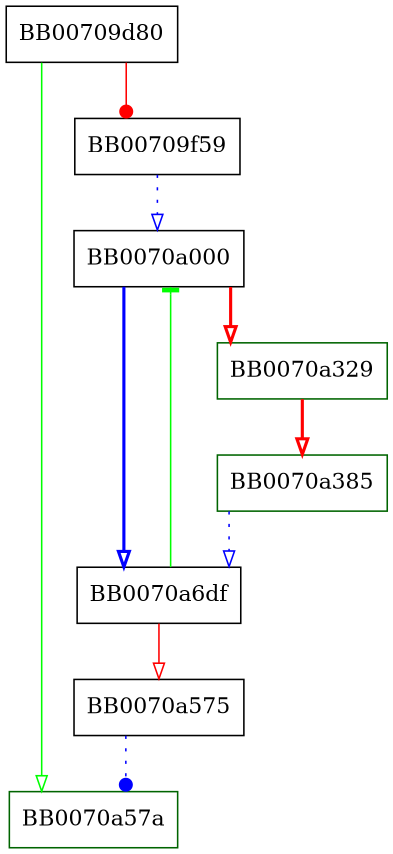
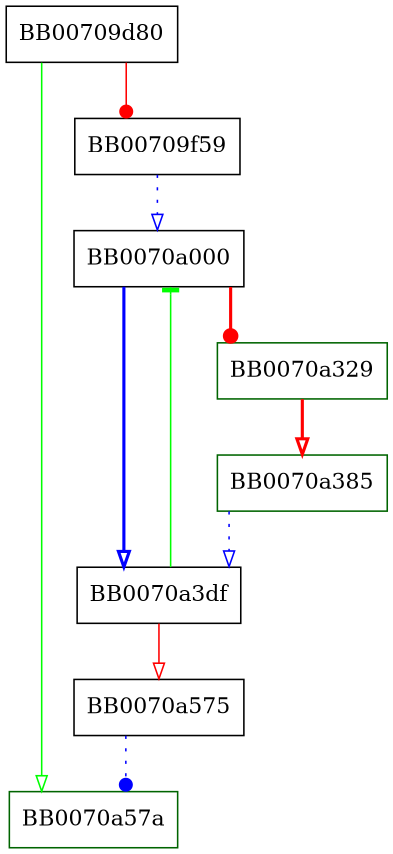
edge "BB0070a000" -> "BB0070a329": arrowhead onormal -> dot
node "BB0070a6df": label "BB0070a6df" -> "BB0070a3df"
